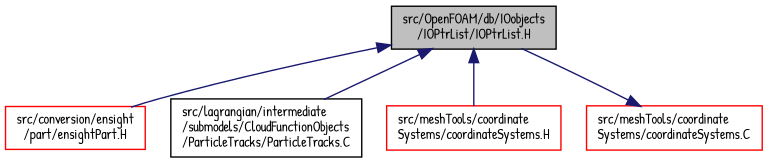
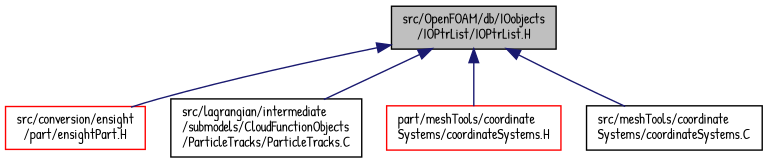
edge "src/OpenFOAM/db/IOobjects /IOPtrList/IOPtrList.H" -> "src/meshTools/coordinate Systems/coordinateSystems.C": reversed
node "src/meshTools/coordinate Systems/coordinateSystems.H": label "src/meshTools/coordinate Systems/coordinateSystems.H" -> "part/meshTools/coordinate Systems/coordinateSystems.H"
node "src/meshTools/coordinate Systems/coordinateSystems.C": color red -> black
